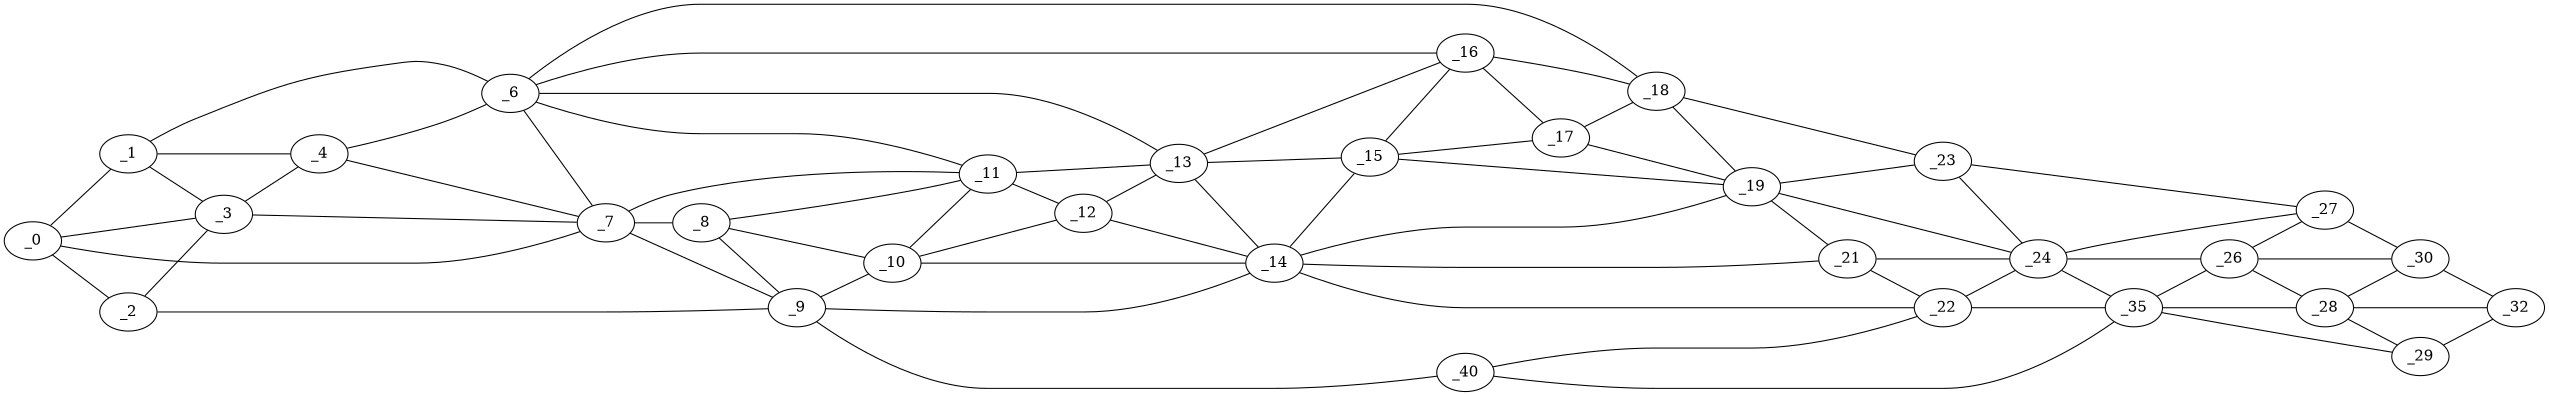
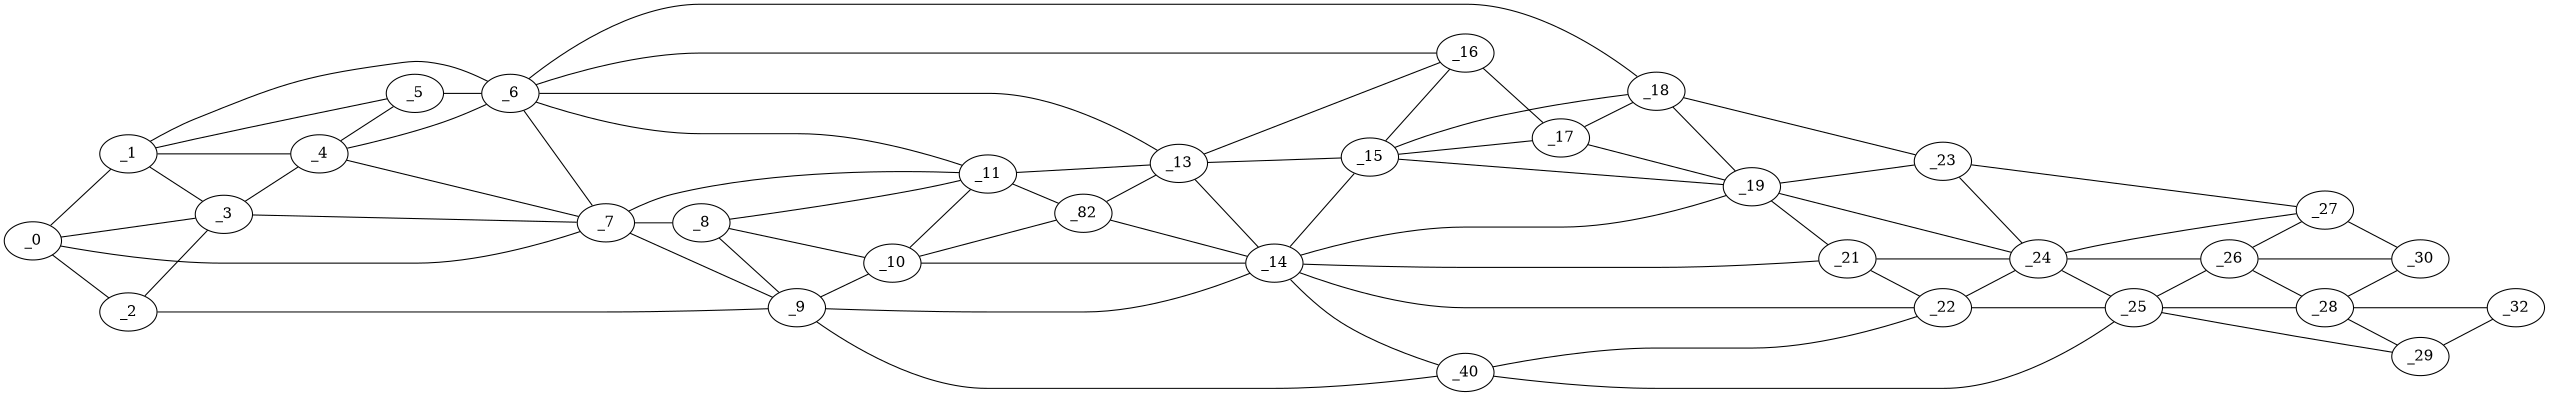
edge "_16" -- "_18": now "_15" -- "_18"
node "_5": added
node "_12": label "_12" -> "_82"
edge "_30" -- "_32": removed
node "_35": label "_35" -> "_25"
edge "_14" -- "_40": added
